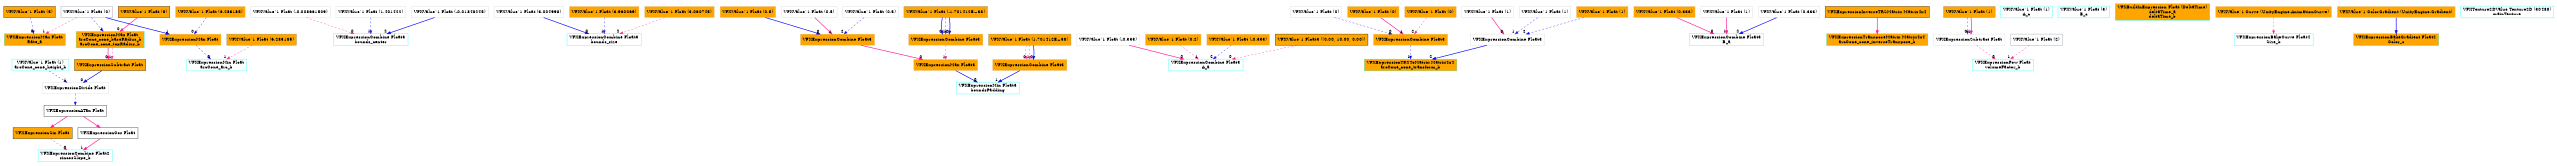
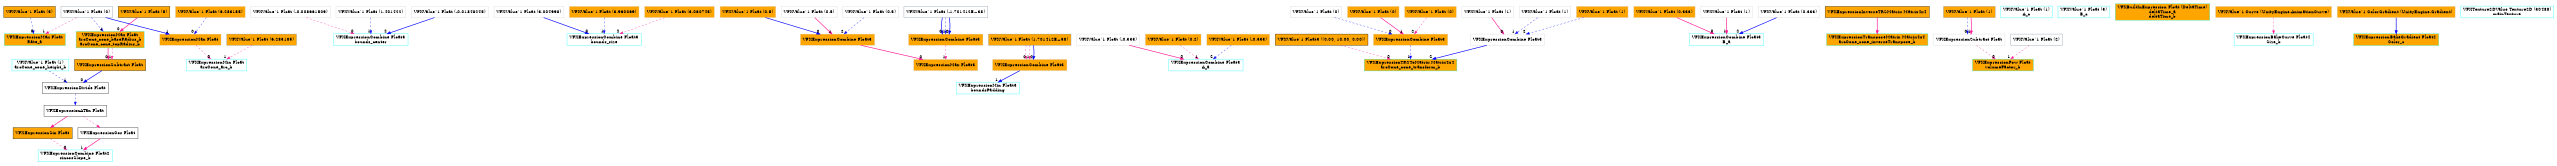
node "VFXValue`1 Float (-1.701412E+38)": fillcolor orange -> white
edge "VFXExpressionMax Float" -> "VFXExpressionMin Float arcCone_arc_b": color blue -> deeppink
edge "VFXValue`1 Float3 ((0.00, 10.00, 0.00))" -> "VFXExpressionCombine Float3 A_a": now "VFXValue`1 Float3 ((0.00, 10.00, 0.00))" -> "VFXExpressionTRSToMatrix Matrix4x4 arcCone_cone_transform_b"
node "VFXExpressionPow Float volumeFactor_b": fillcolor white -> orange
edge "VFXExpressionMax Float3" -> "VFXExpressionMin Float3 boundsPadding": removed
node "VFXExpressionDivide Float": color lightgray -> black
edge "VFXExpressionATan Float" -> "VFXExpressionCos Float": style bold -> dashed
